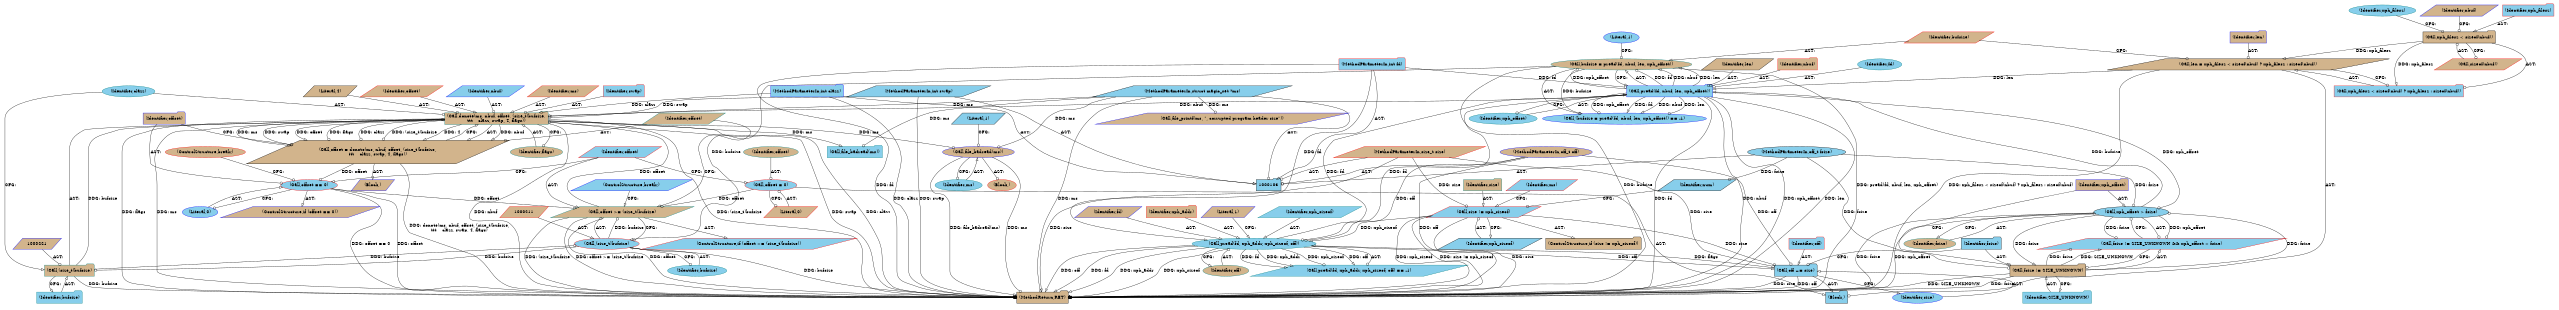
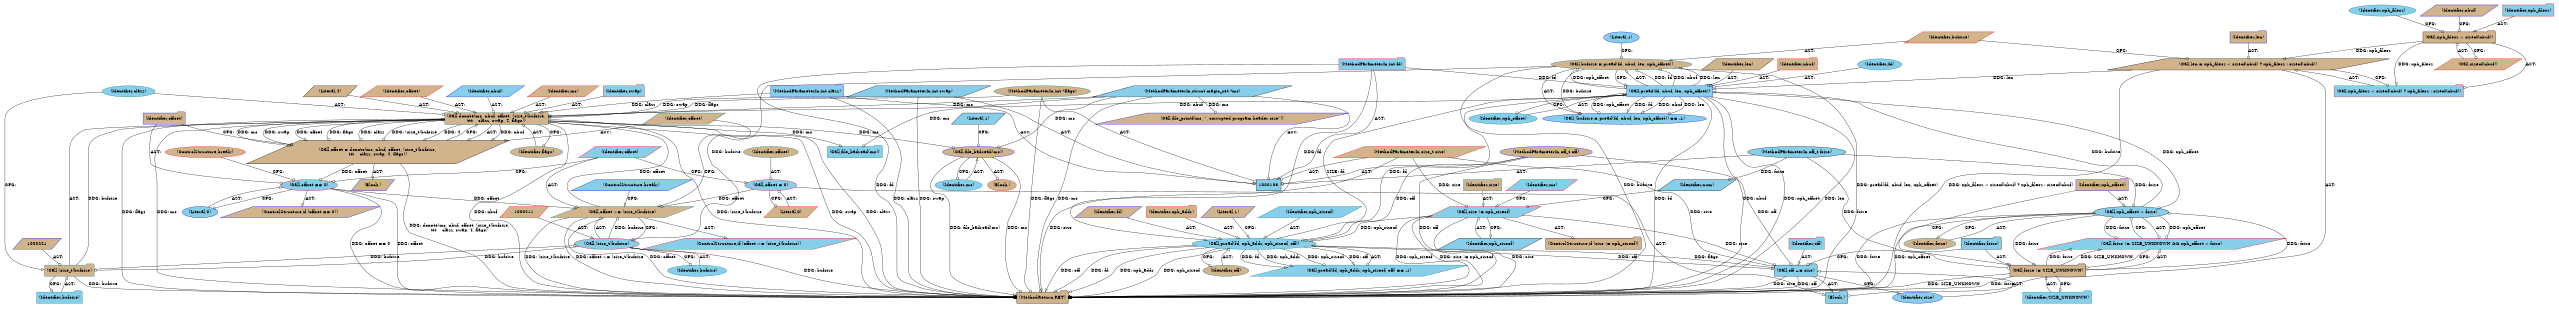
node "(MethodParameterIn,int *flags)": added
edge "(Call,pread(fd, xph_addr, xph_sizeof, off))" -> "(Call,pread(fd, nbuf, len, xph_offset))": label "DDG: fd" -> "SIZE: fd"
